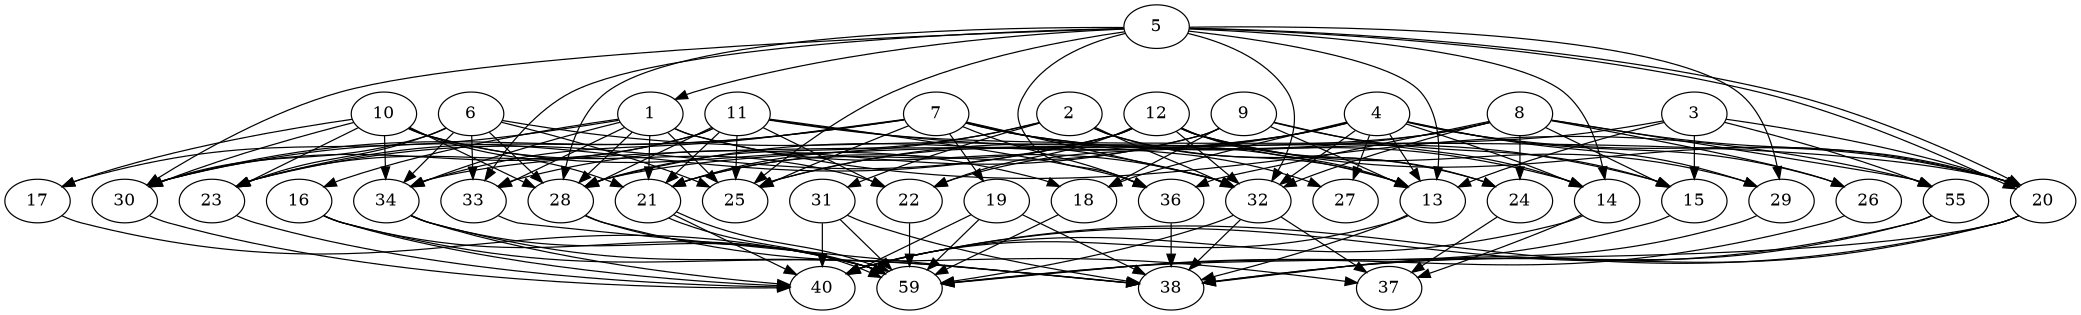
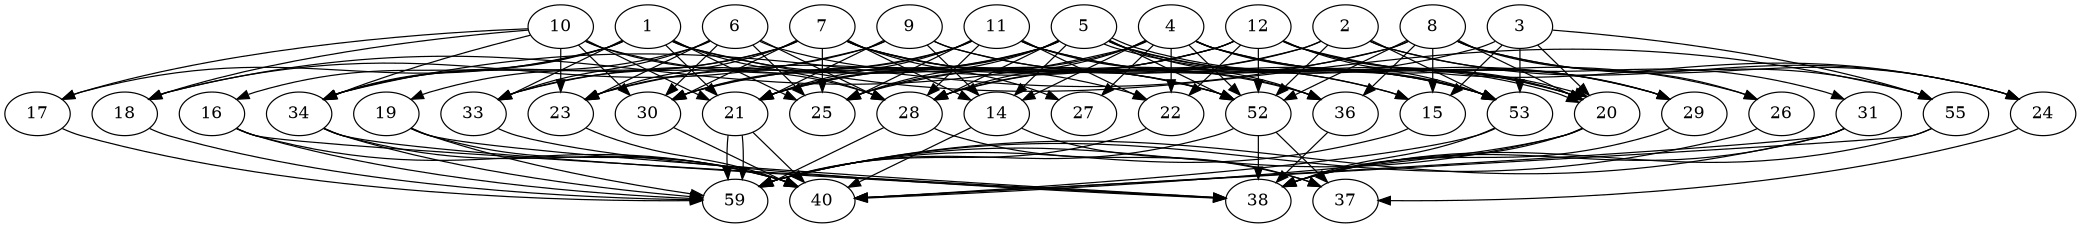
edge "5" -> "1": now "5" -> "21"
node "32": label "32" -> "52"
node "13": label "13" -> "53"
